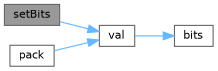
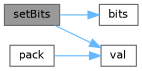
edge "val" -> "bits": now "setBits" -> "bits"
